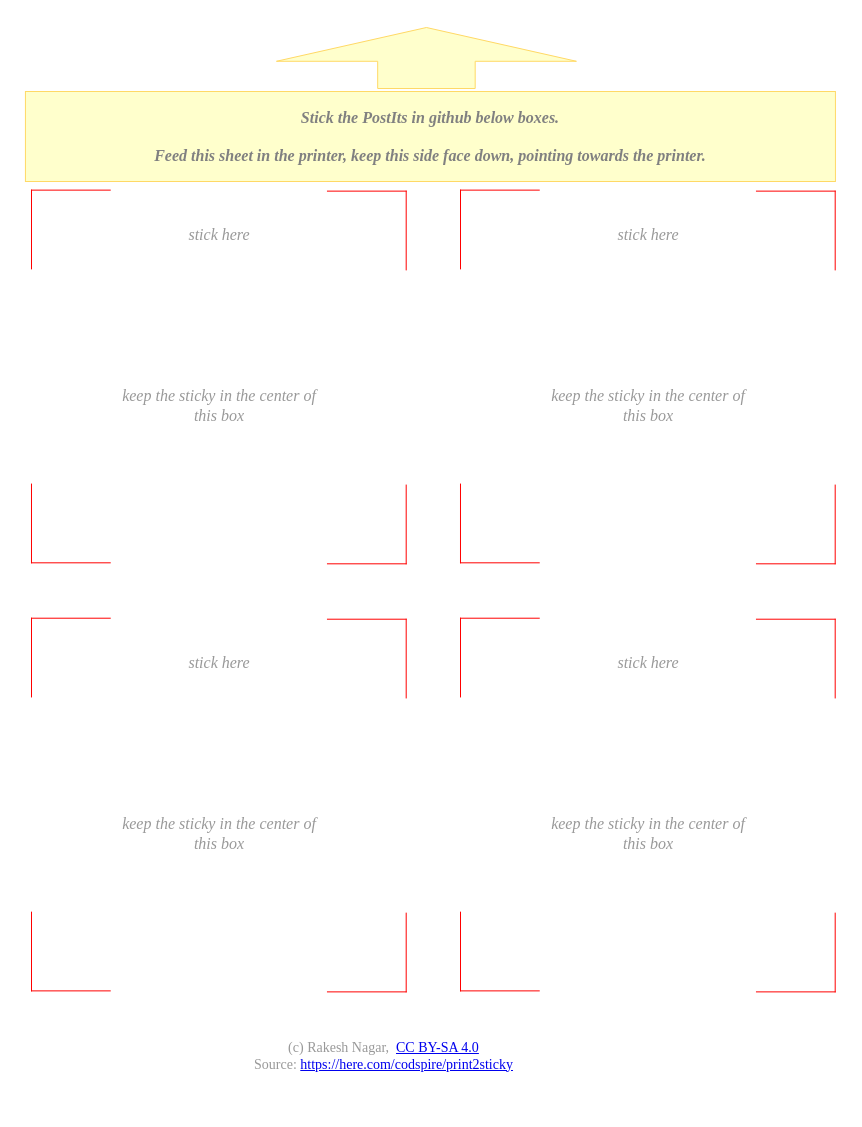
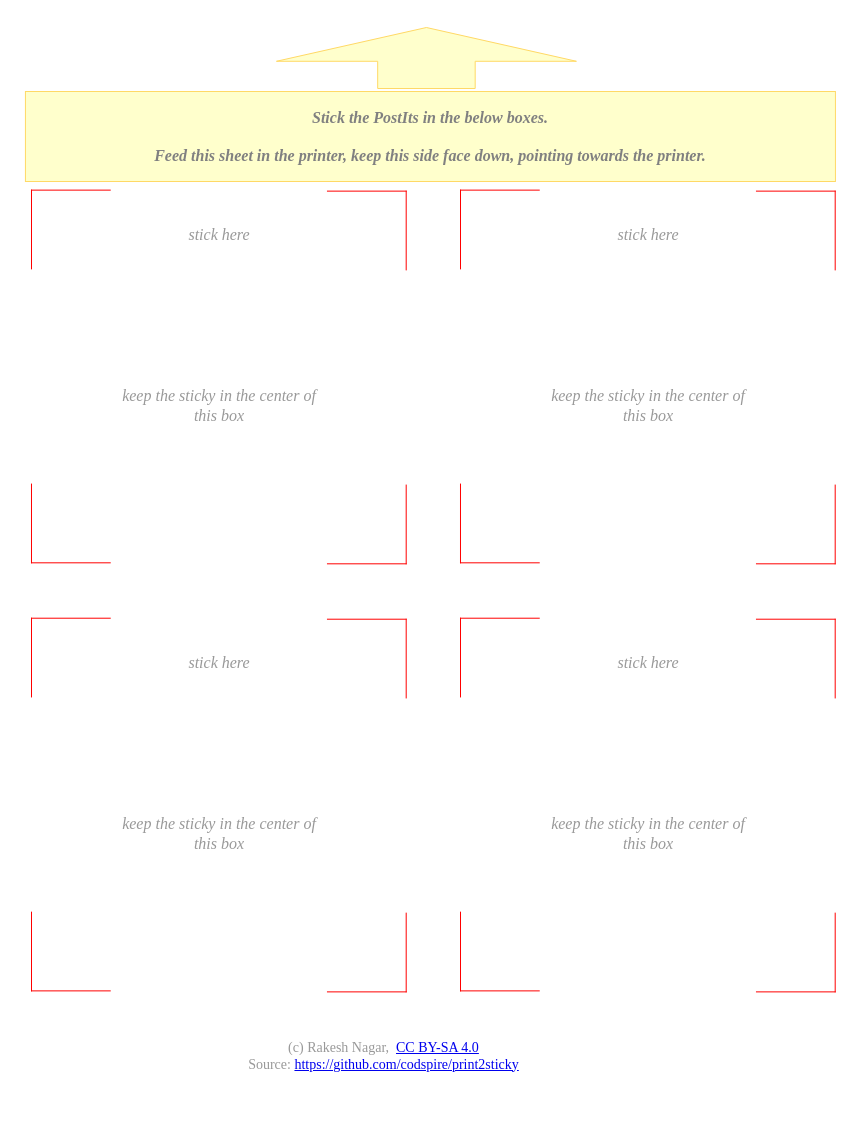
node "Stick the PostIts in github below boxes. Feed this sheet in the printer, keep this side face down, pointing towards the printer.": label "Stick the PostIts in github below boxes. Feed this sheet in the printer, keep this side face down, pointing towards the printer." -> "Stick the PostIts in the below boxes. Feed this sheet in the printer, keep this side face down, pointing towards the printer."
node "(c) Rakesh Nagar, CC BY-SA 4.0 Source: https://here.com/codspire/print2sticky": label "(c) Rakesh Nagar, CC BY-SA 4.0 Source: https://here.com/codspire/print2sticky" -> "(c) Rakesh Nagar, CC BY-SA 4.0 Source: https://github.com/codspire/print2sticky"
